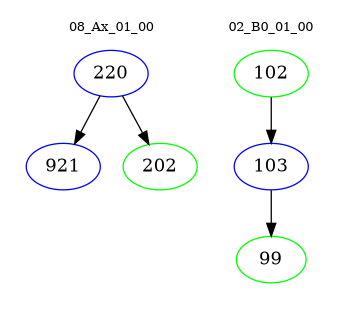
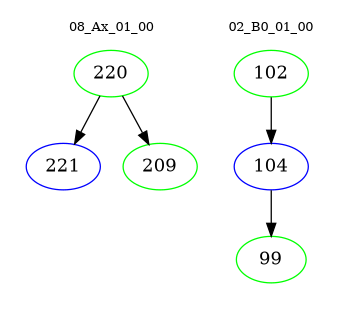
node "220": color blue -> green
node "921": label "921" -> "221"
node "202": label "202" -> "209"
node "103": label "103" -> "104"
